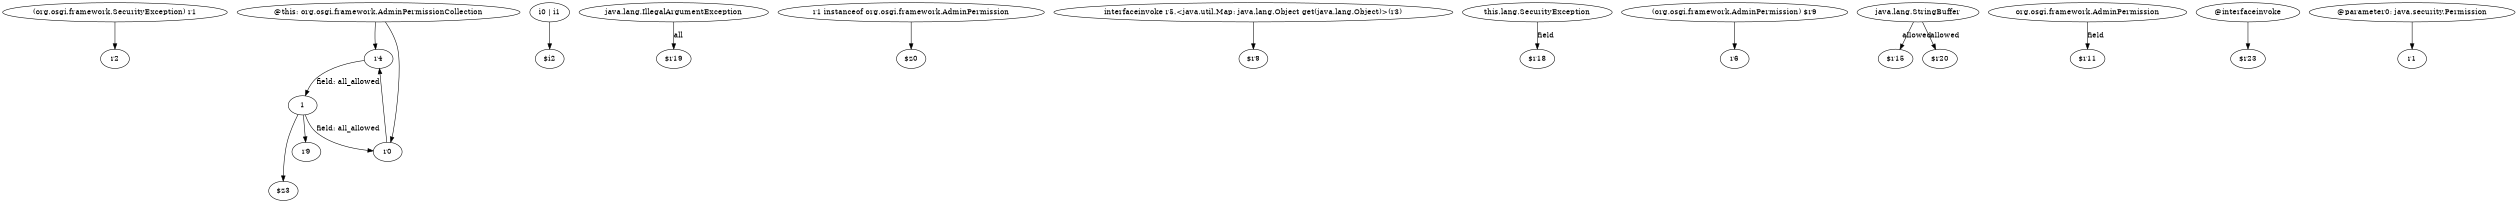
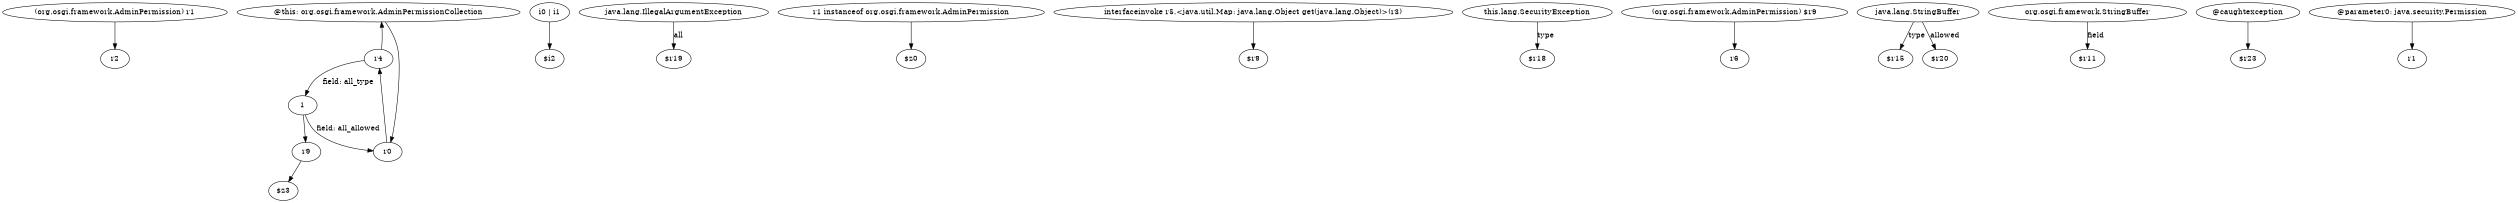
node "(org.osgi.framework.SecurityException) r1": label "(org.osgi.framework.SecurityException) r1" -> "(org.osgi.framework.AdminPermission) r1"
node "org.osgi.framework.AdminPermission": label "org.osgi.framework.AdminPermission" -> "org.osgi.framework.StringBuffer"
node "@interfaceinvoke": label "@interfaceinvoke" -> "@caughtexception"
edge "@this: org.osgi.framework.AdminPermissionCollection" -> "r4": reversed
edge "this.lang.SecurityException" -> "$r18": label "field" -> "type"
edge "java.lang.StringBuffer" -> "$r15": label "allowed" -> "type"
edge "r4" -> "1": label "field: all_allowed" -> "field: all_type"
edge "1" -> "$z3": now "r9" -> "$z3"
